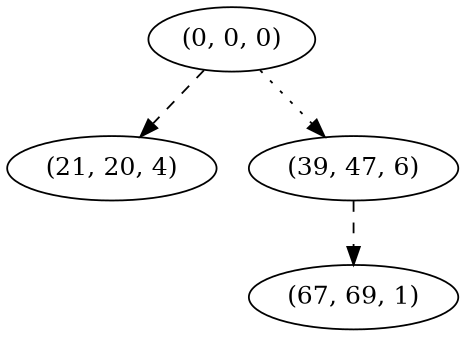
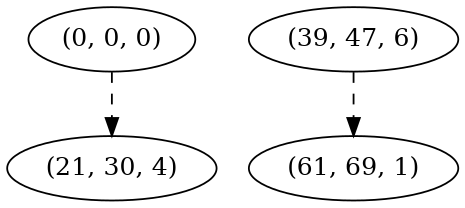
edge "(0, 0, 0)" -> "(39, 47, 6)": removed
node "(21, 20, 4)": label "(21, 20, 4)" -> "(21, 30, 4)"
node "(67, 69, 1)": label "(67, 69, 1)" -> "(61, 69, 1)"
